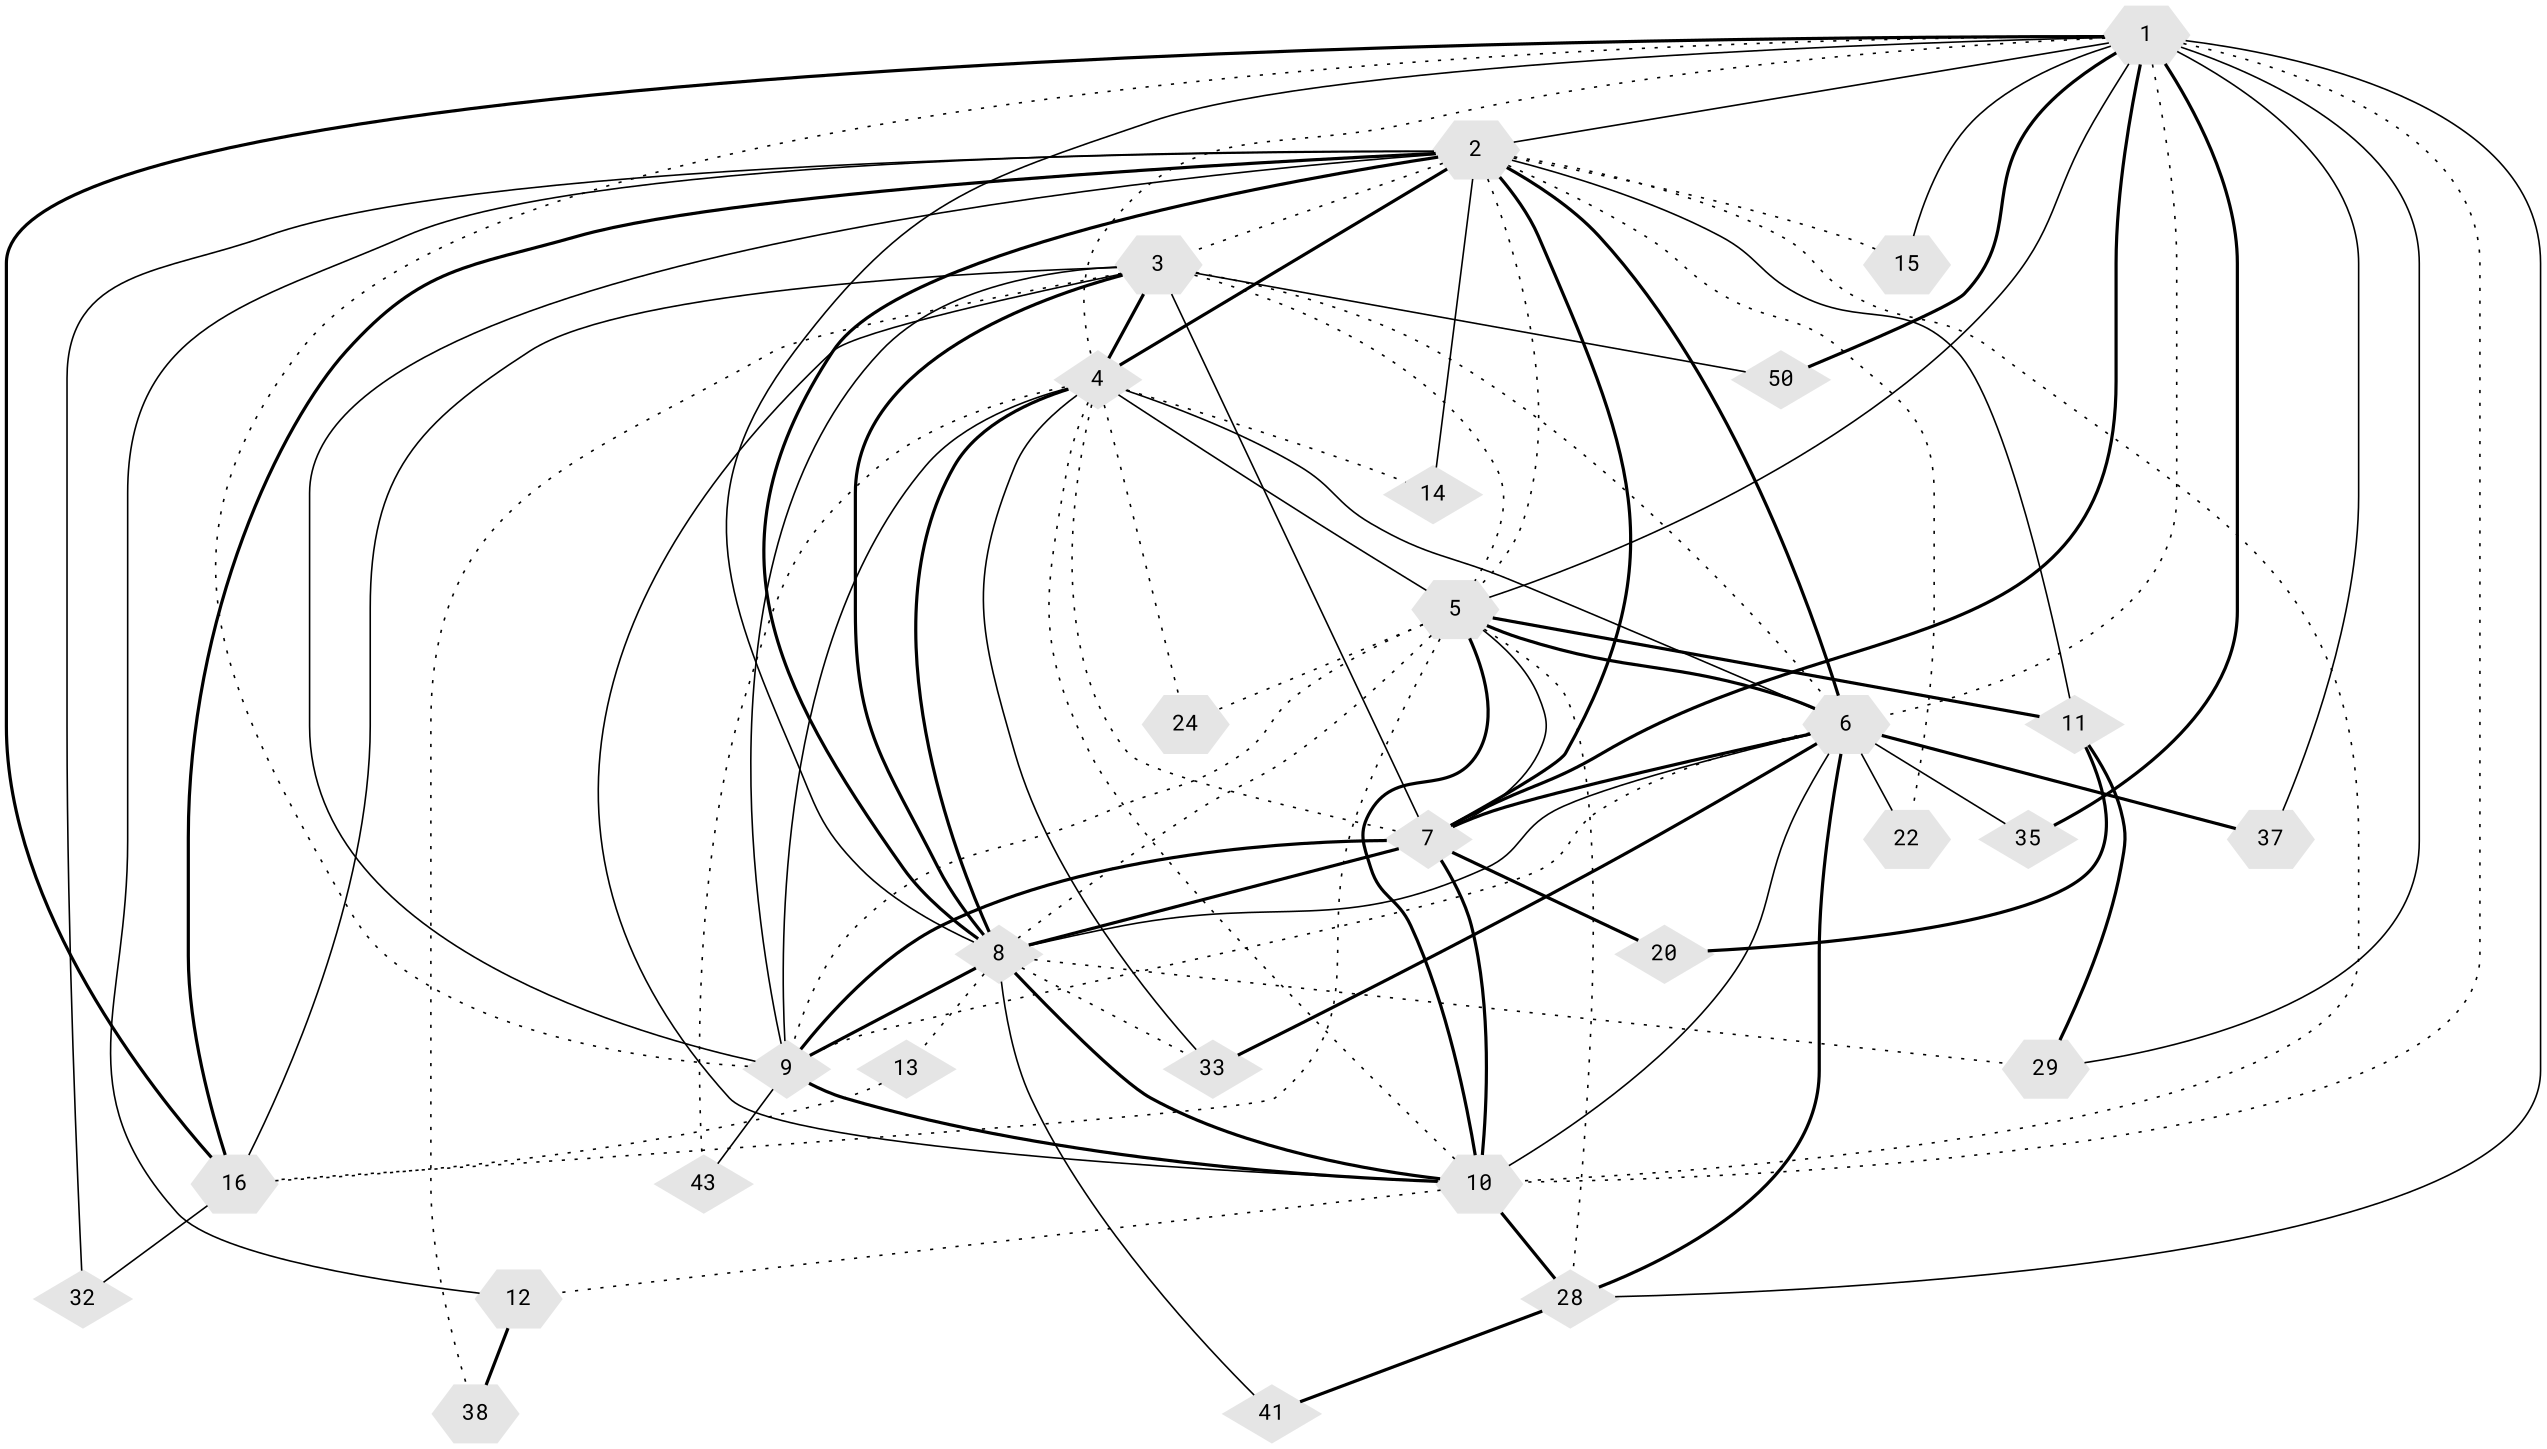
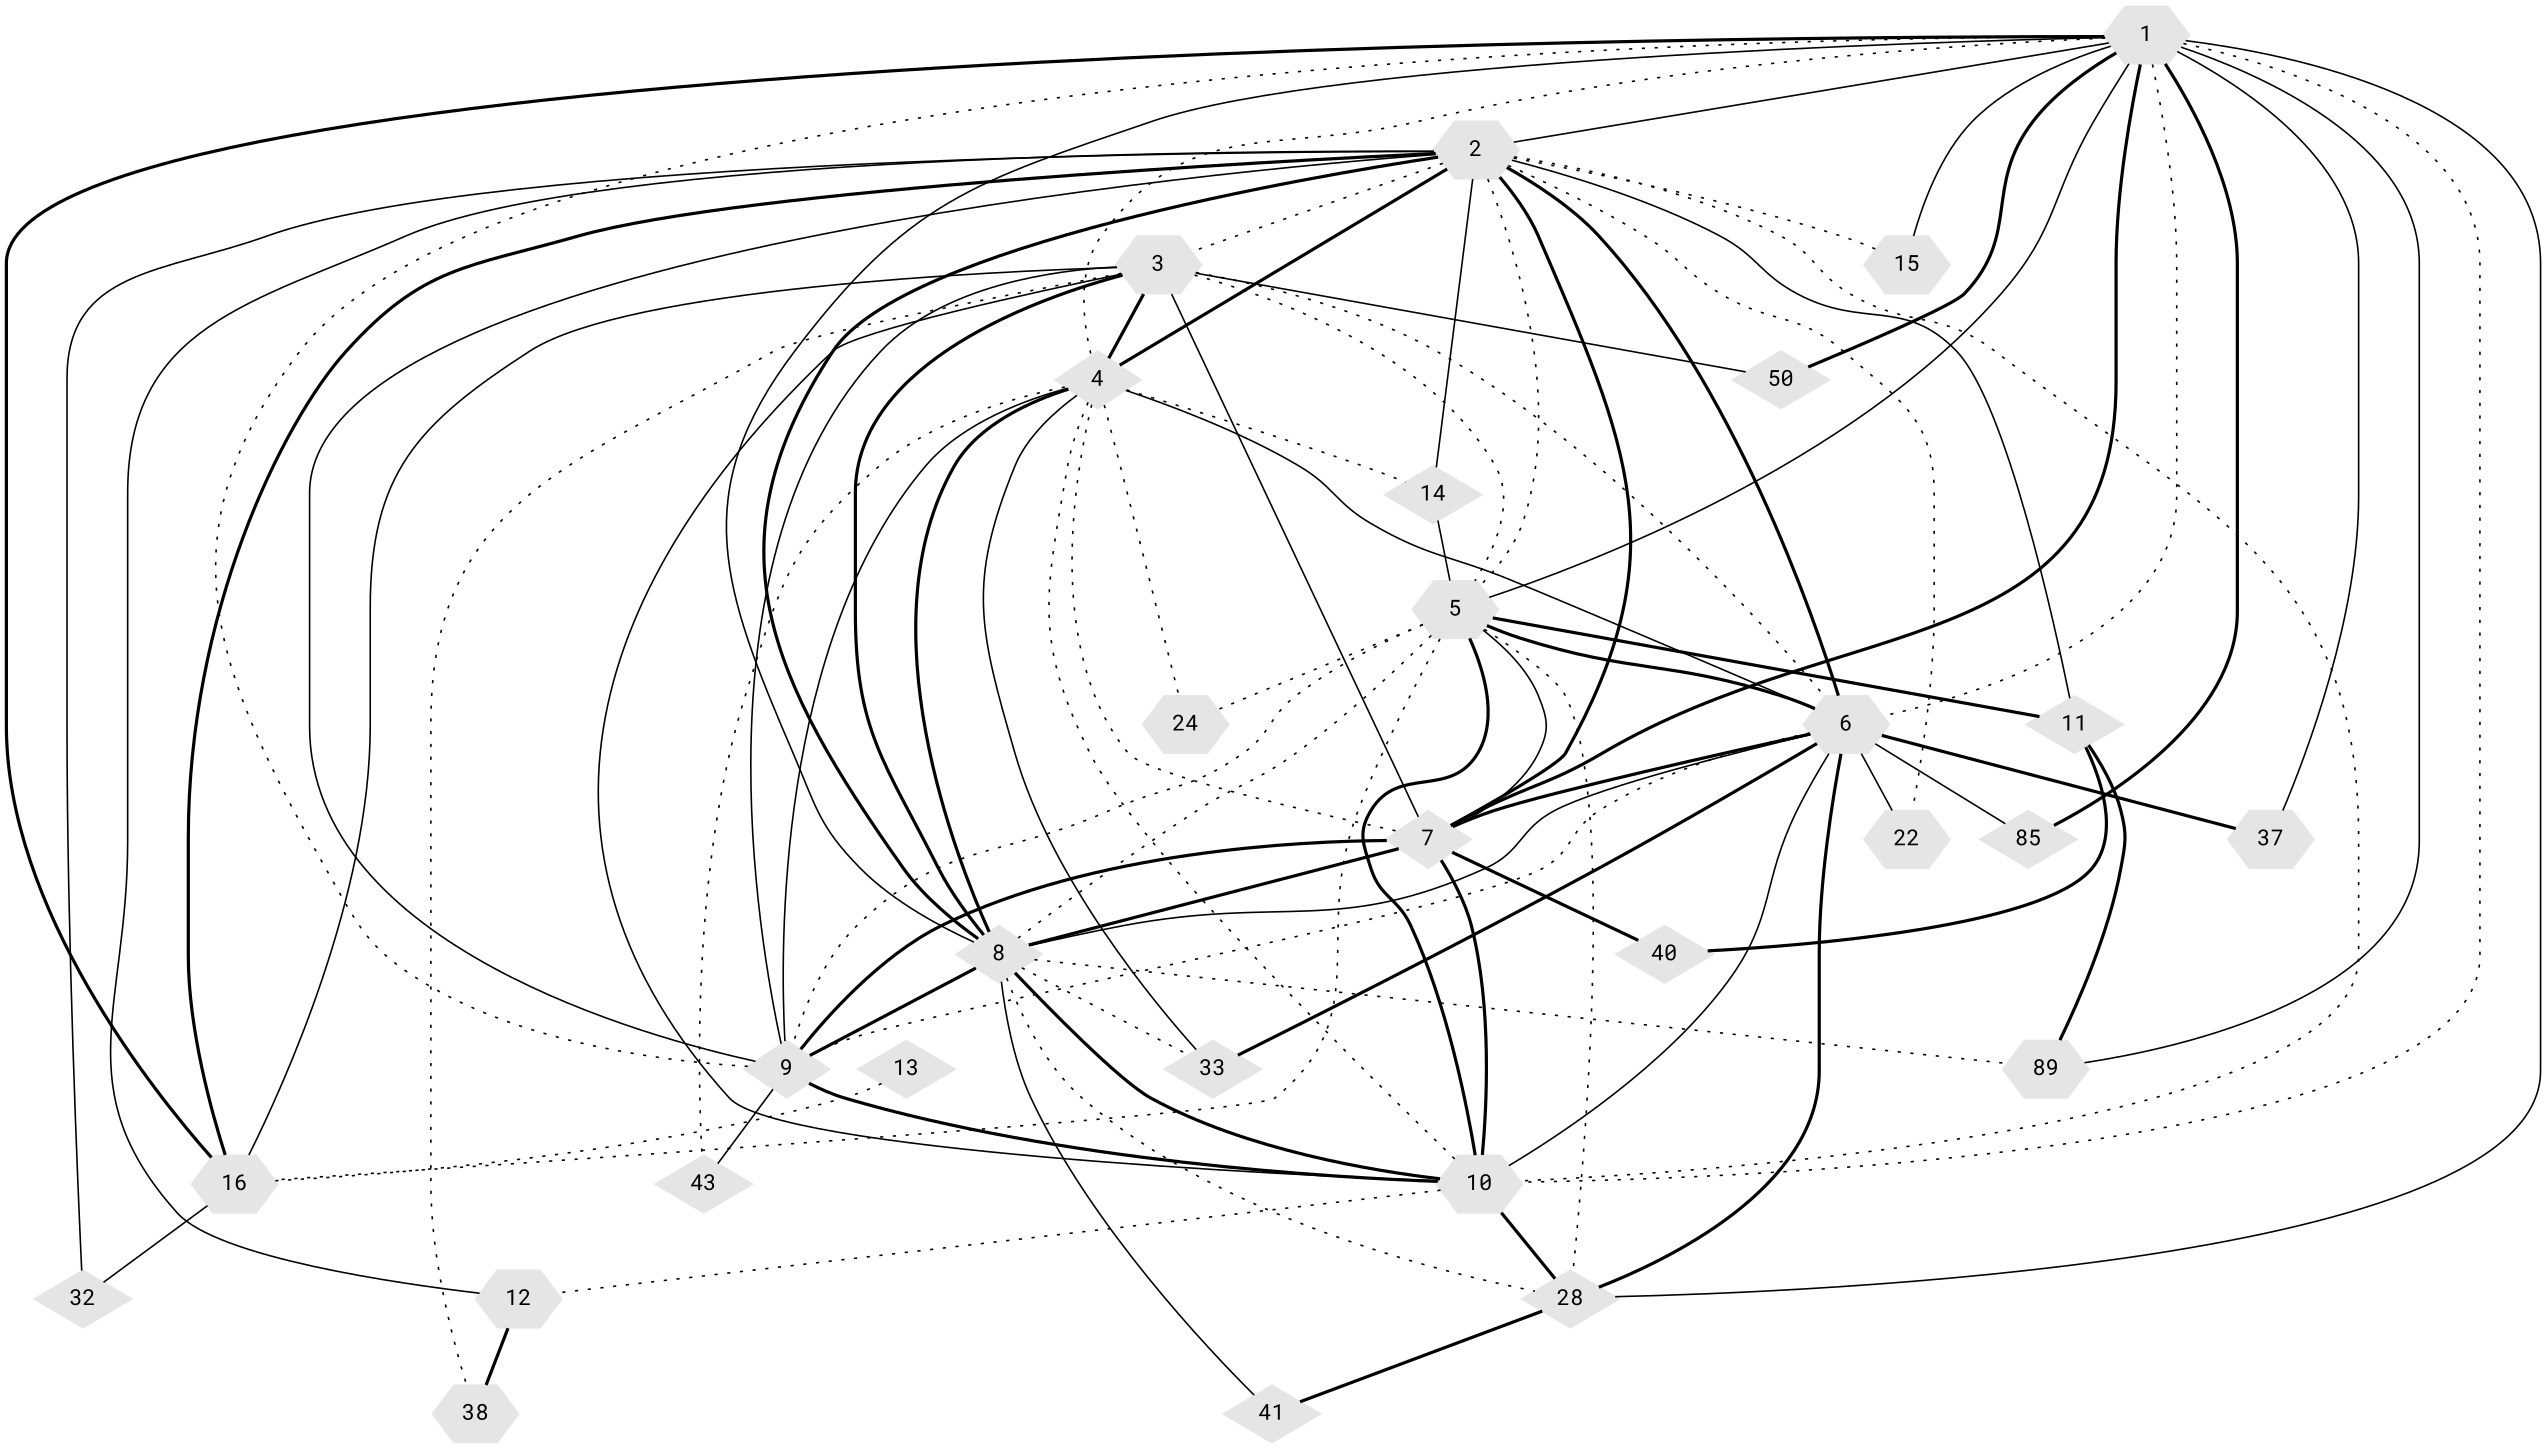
edge "4" -- "5": now "14" -- "5"
node "35": label "35" -> "85"
node "20": label "20" -> "40"
edge "8" -- "13": now "8" -- "28"
node "29": label "29" -> "89"
